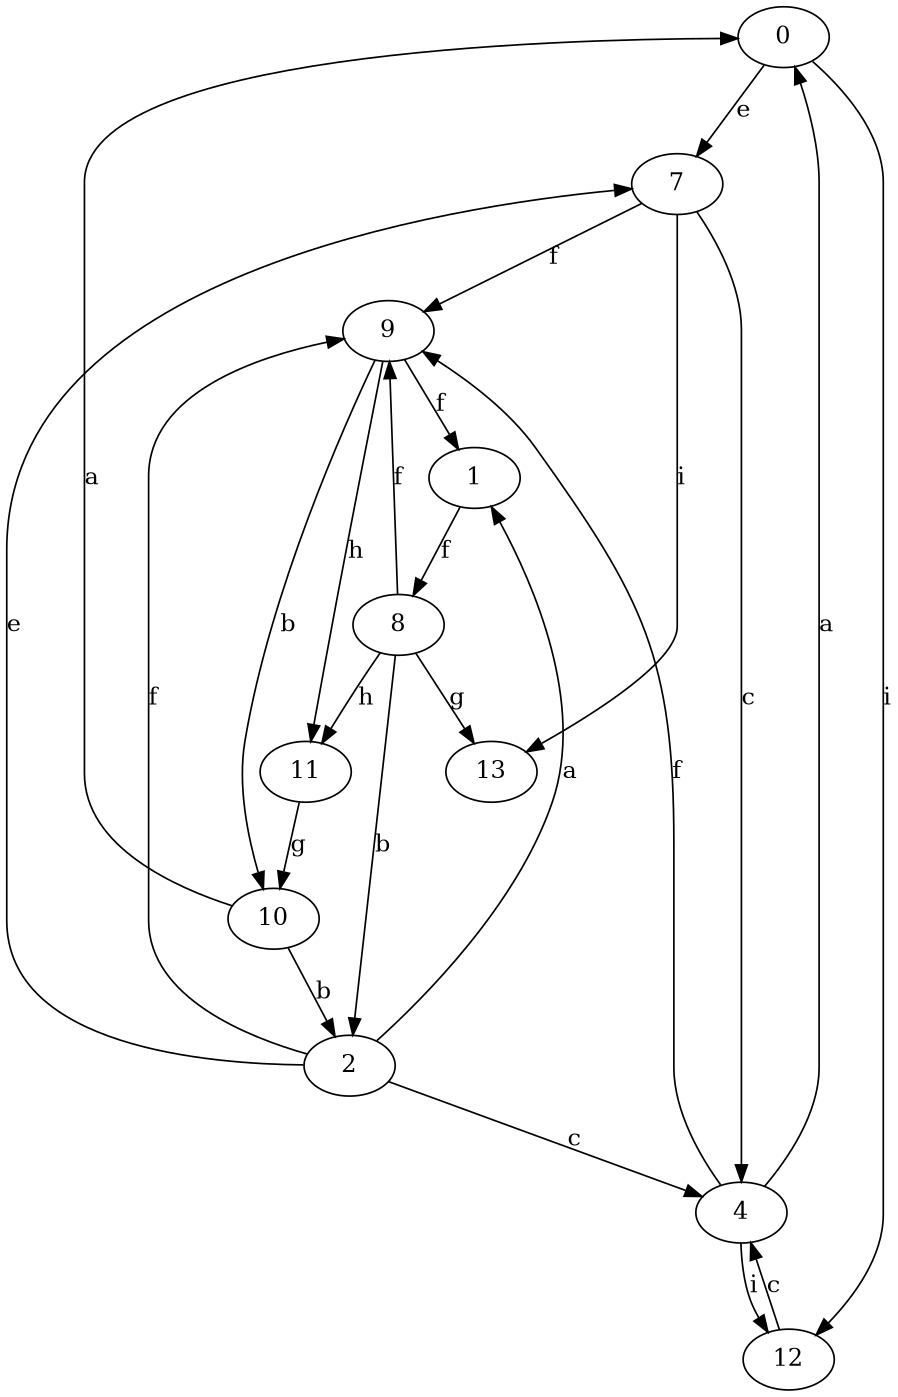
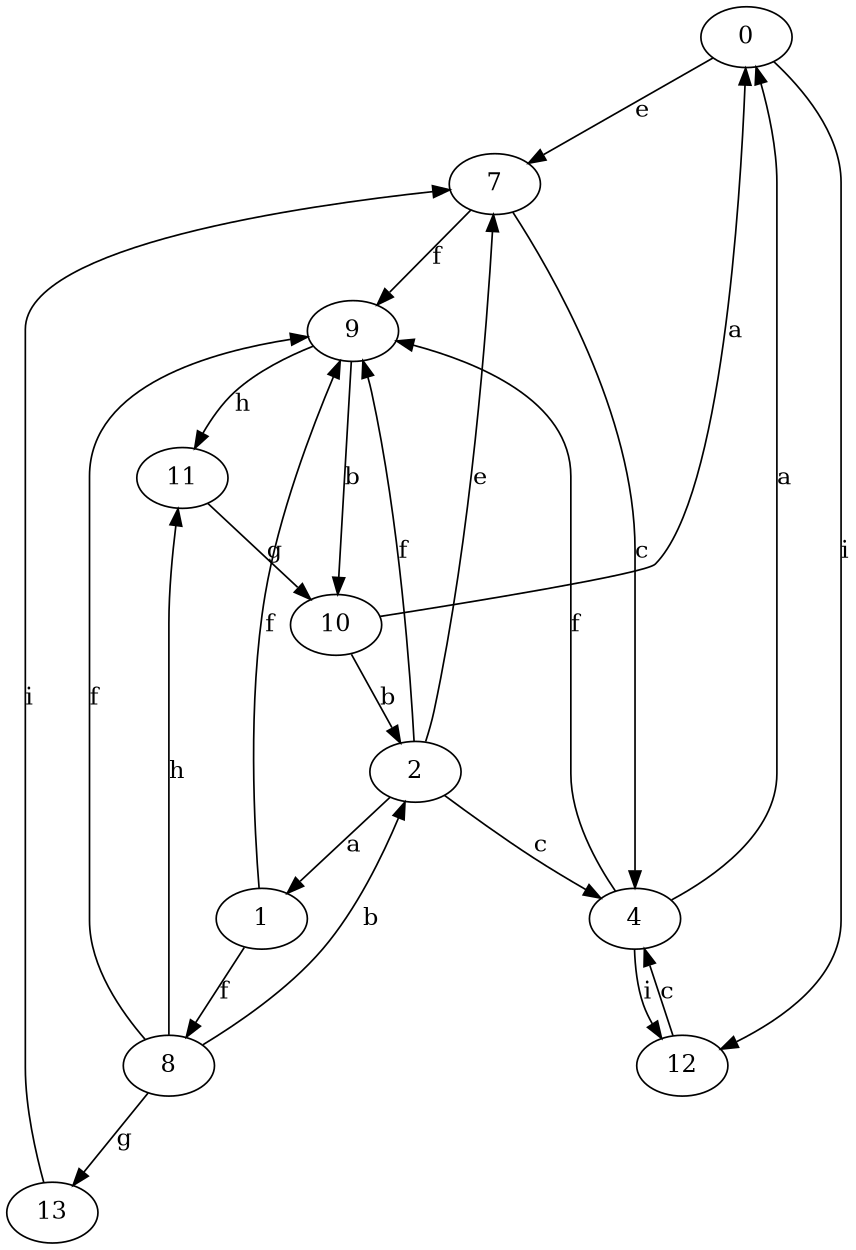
edge "9" -> "1": reversed
edge "7" -> "13": reversed
